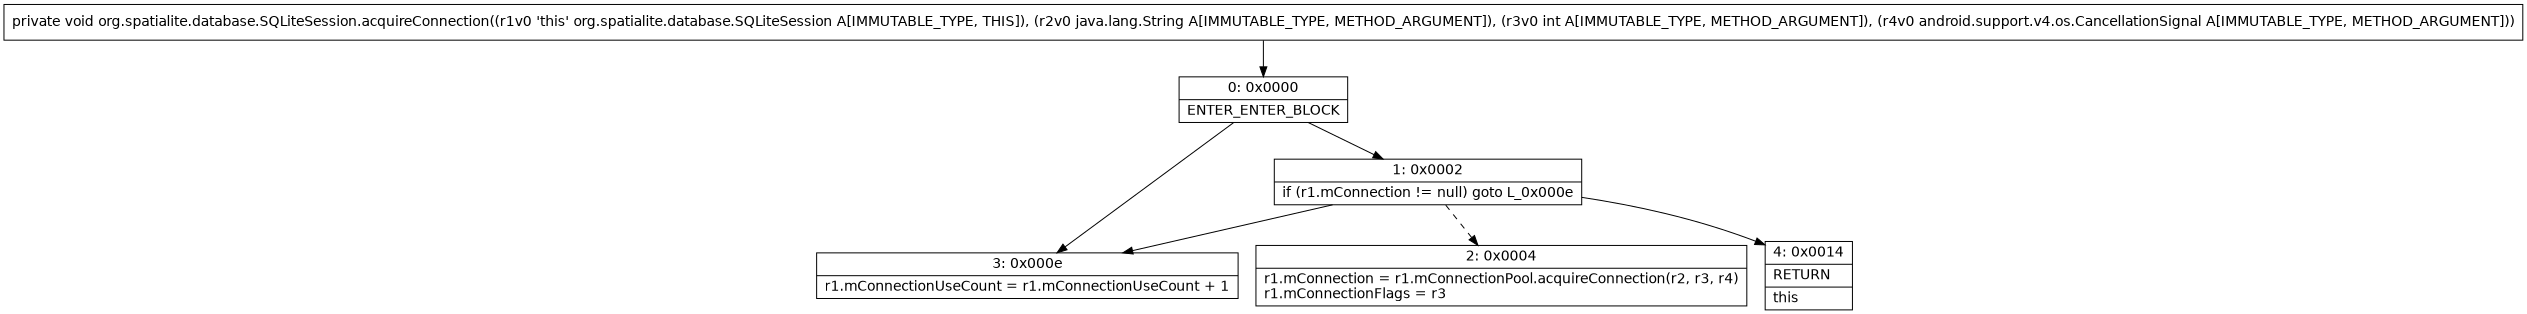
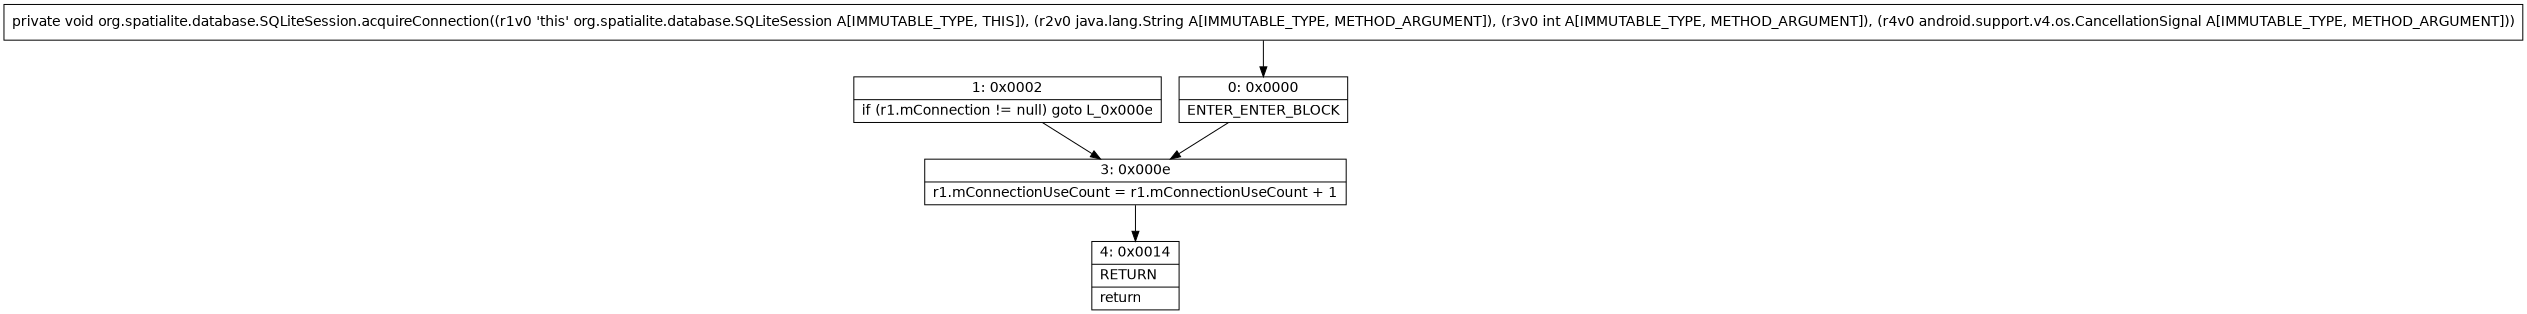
edge "0: 0x0000" -> "1: 0x0002": removed
edge "1: 0x0002" -> "4: 0x0014": now "3: 0x000e" -> "4: 0x0014"
node "2: 0x0004": removed
node "4: 0x0014": text "this" -> "return"
